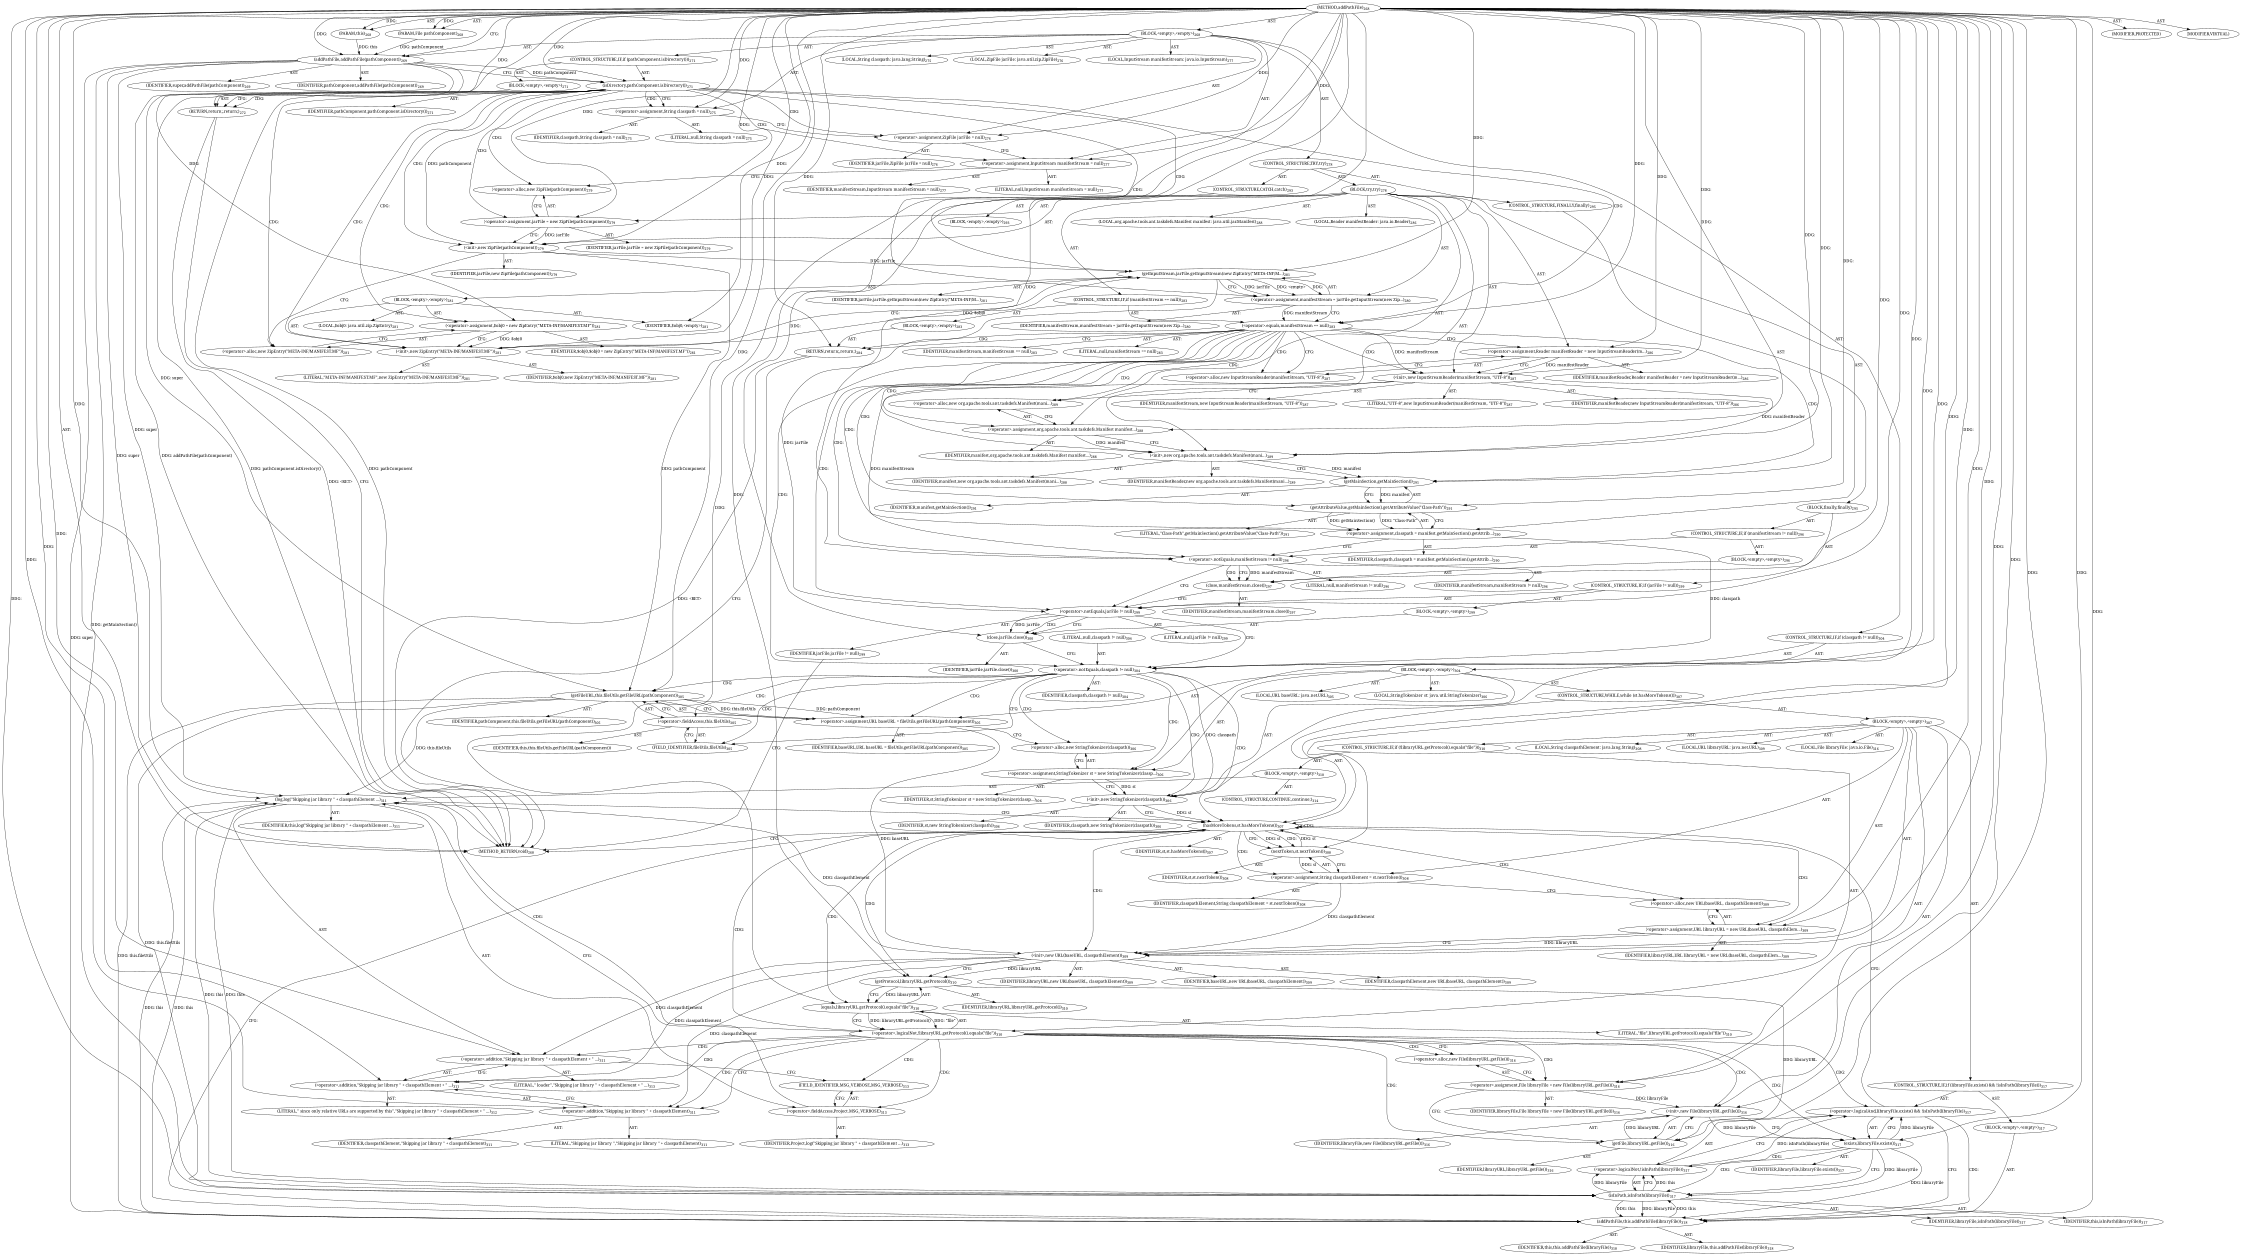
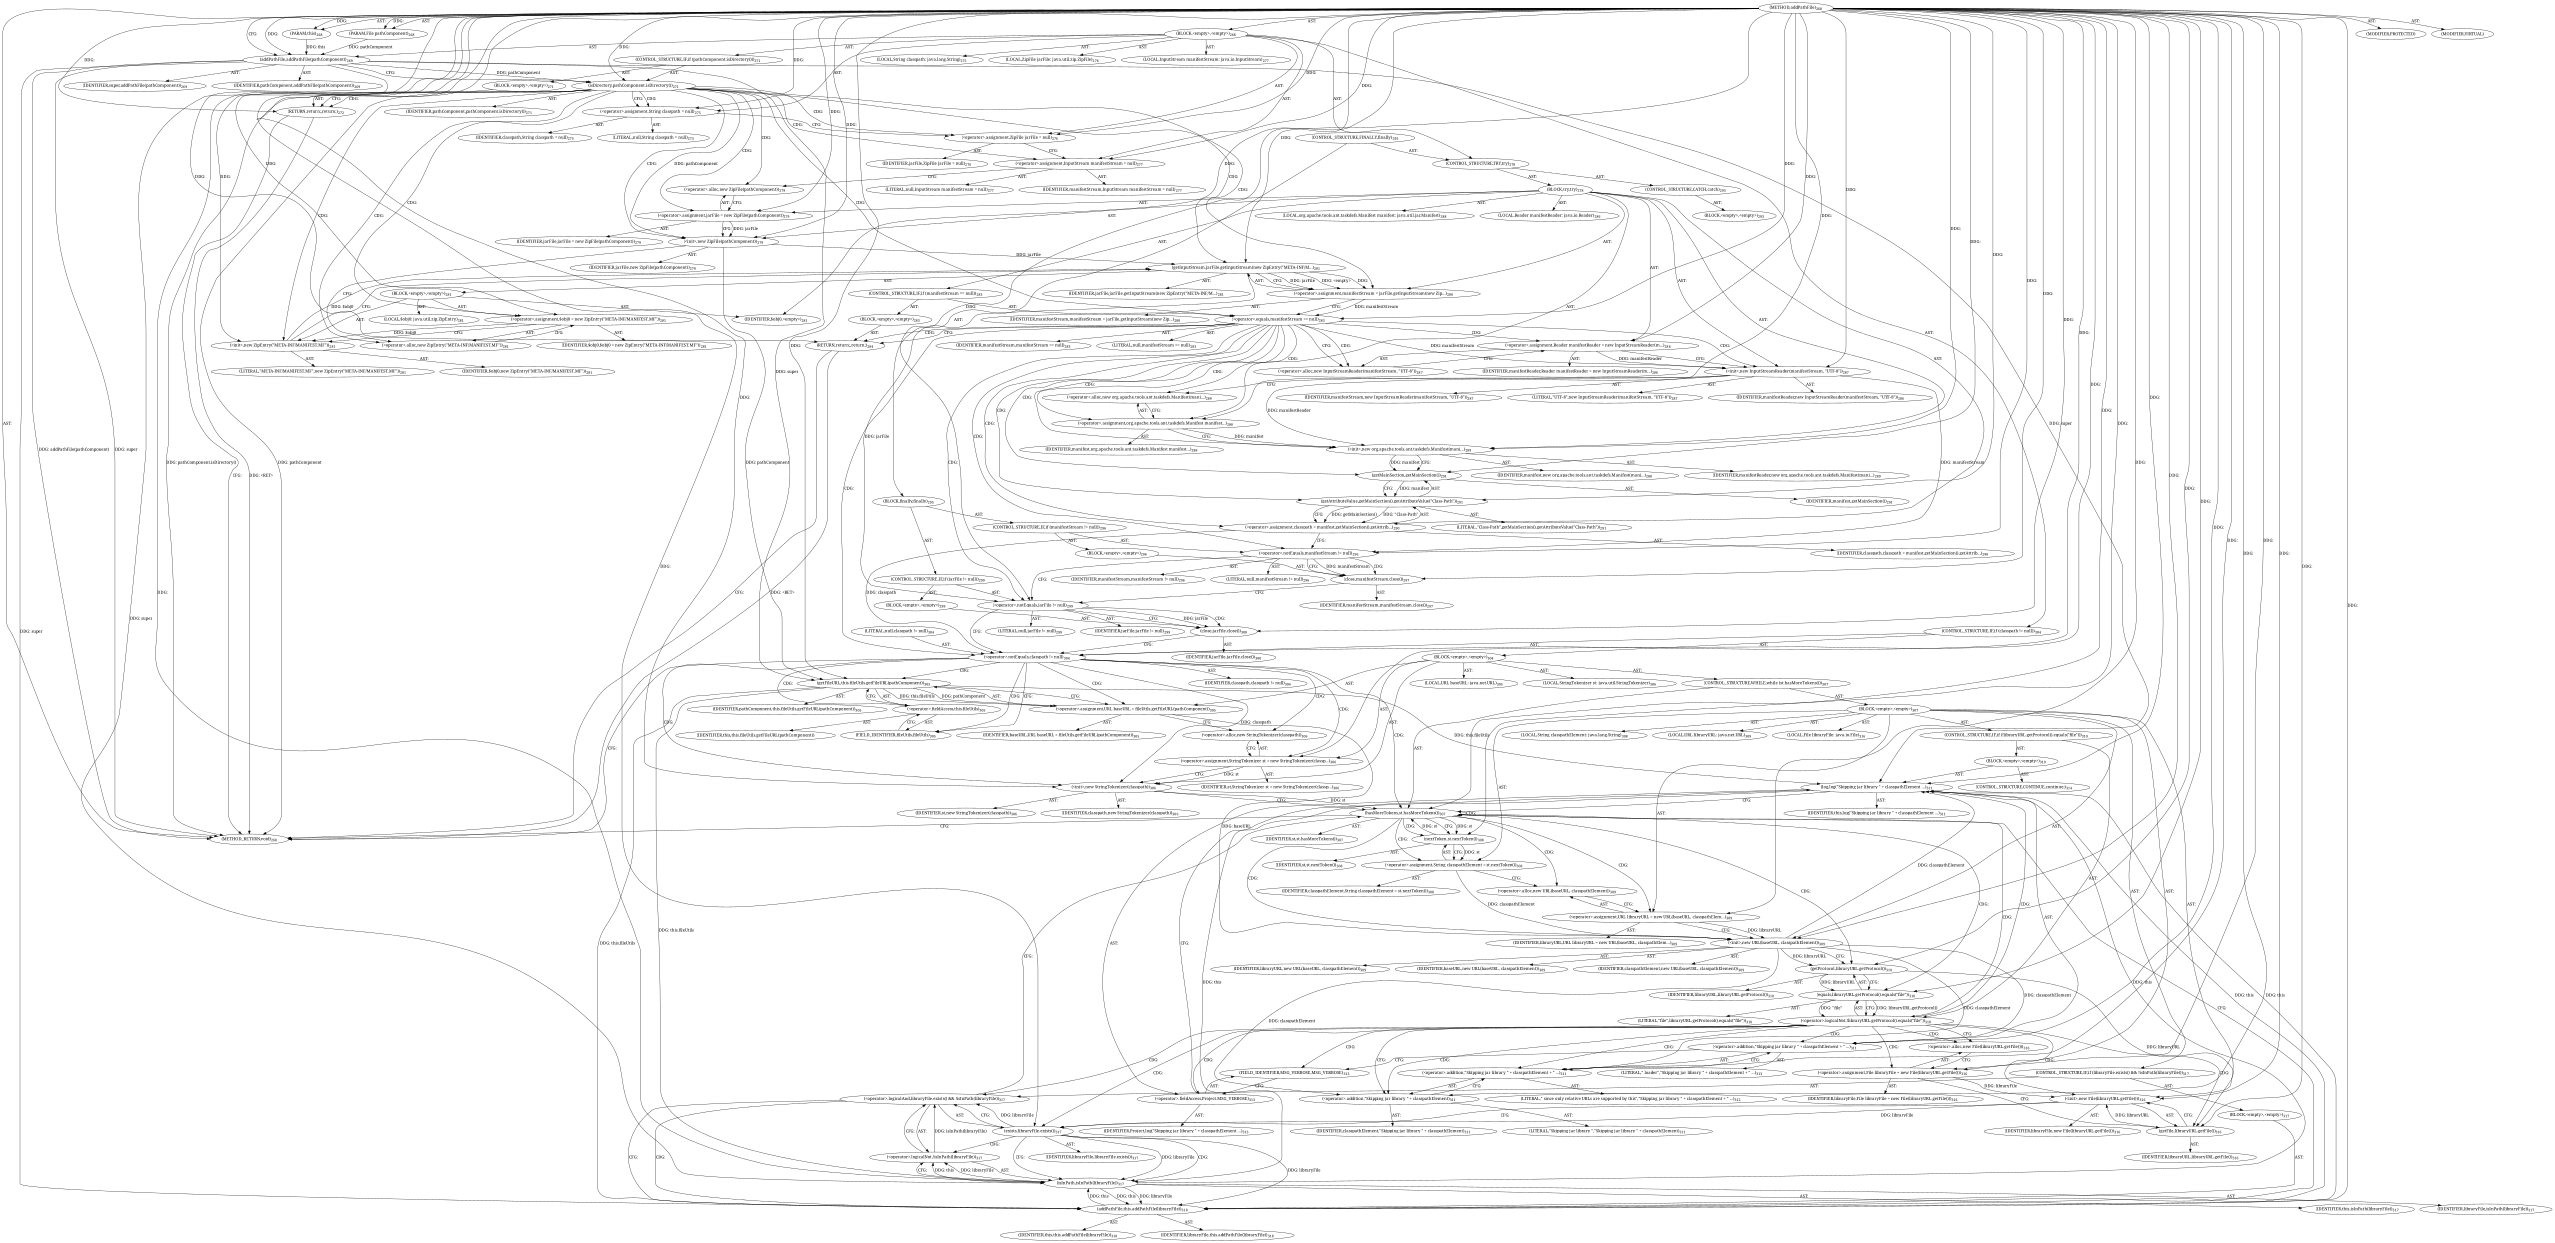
edge "(CONTROL_STRUCTURE,TRY,try)" -> "(CONTROL_STRUCTURE,FINALLY,finally)": reversed
edge "(addPathFile,addPathFile(pathComponent))" -> "(isInPath,isInPath(libraryFile))": label "DDG: getMainSection()" -> "DDG: super"
edge "(IDENTIFIER,jarFile,jarFile != null)" -> "(METHOD_RETURN,void)": now "(<operator>.notEquals,classpath != null)" -> "(METHOD_RETURN,void)"
